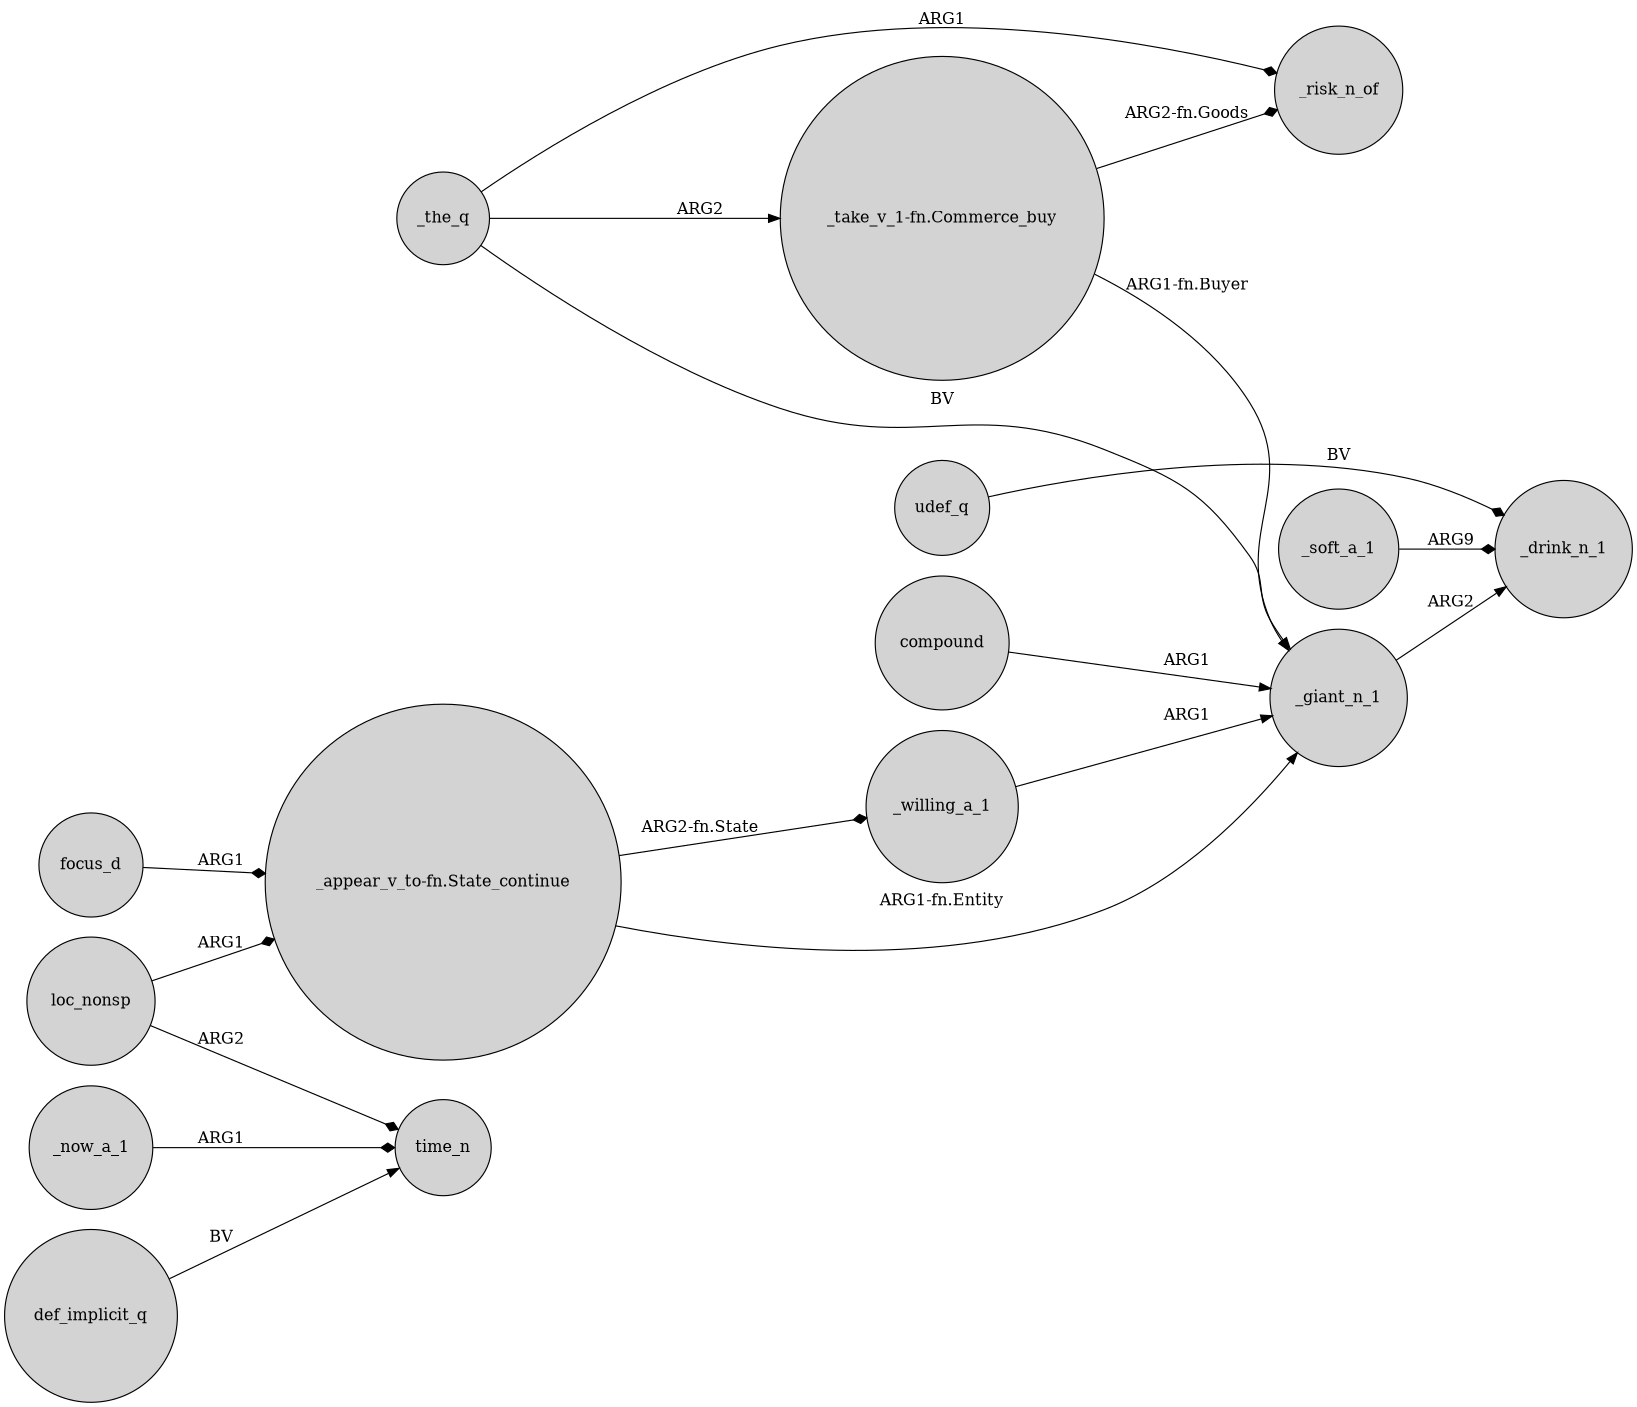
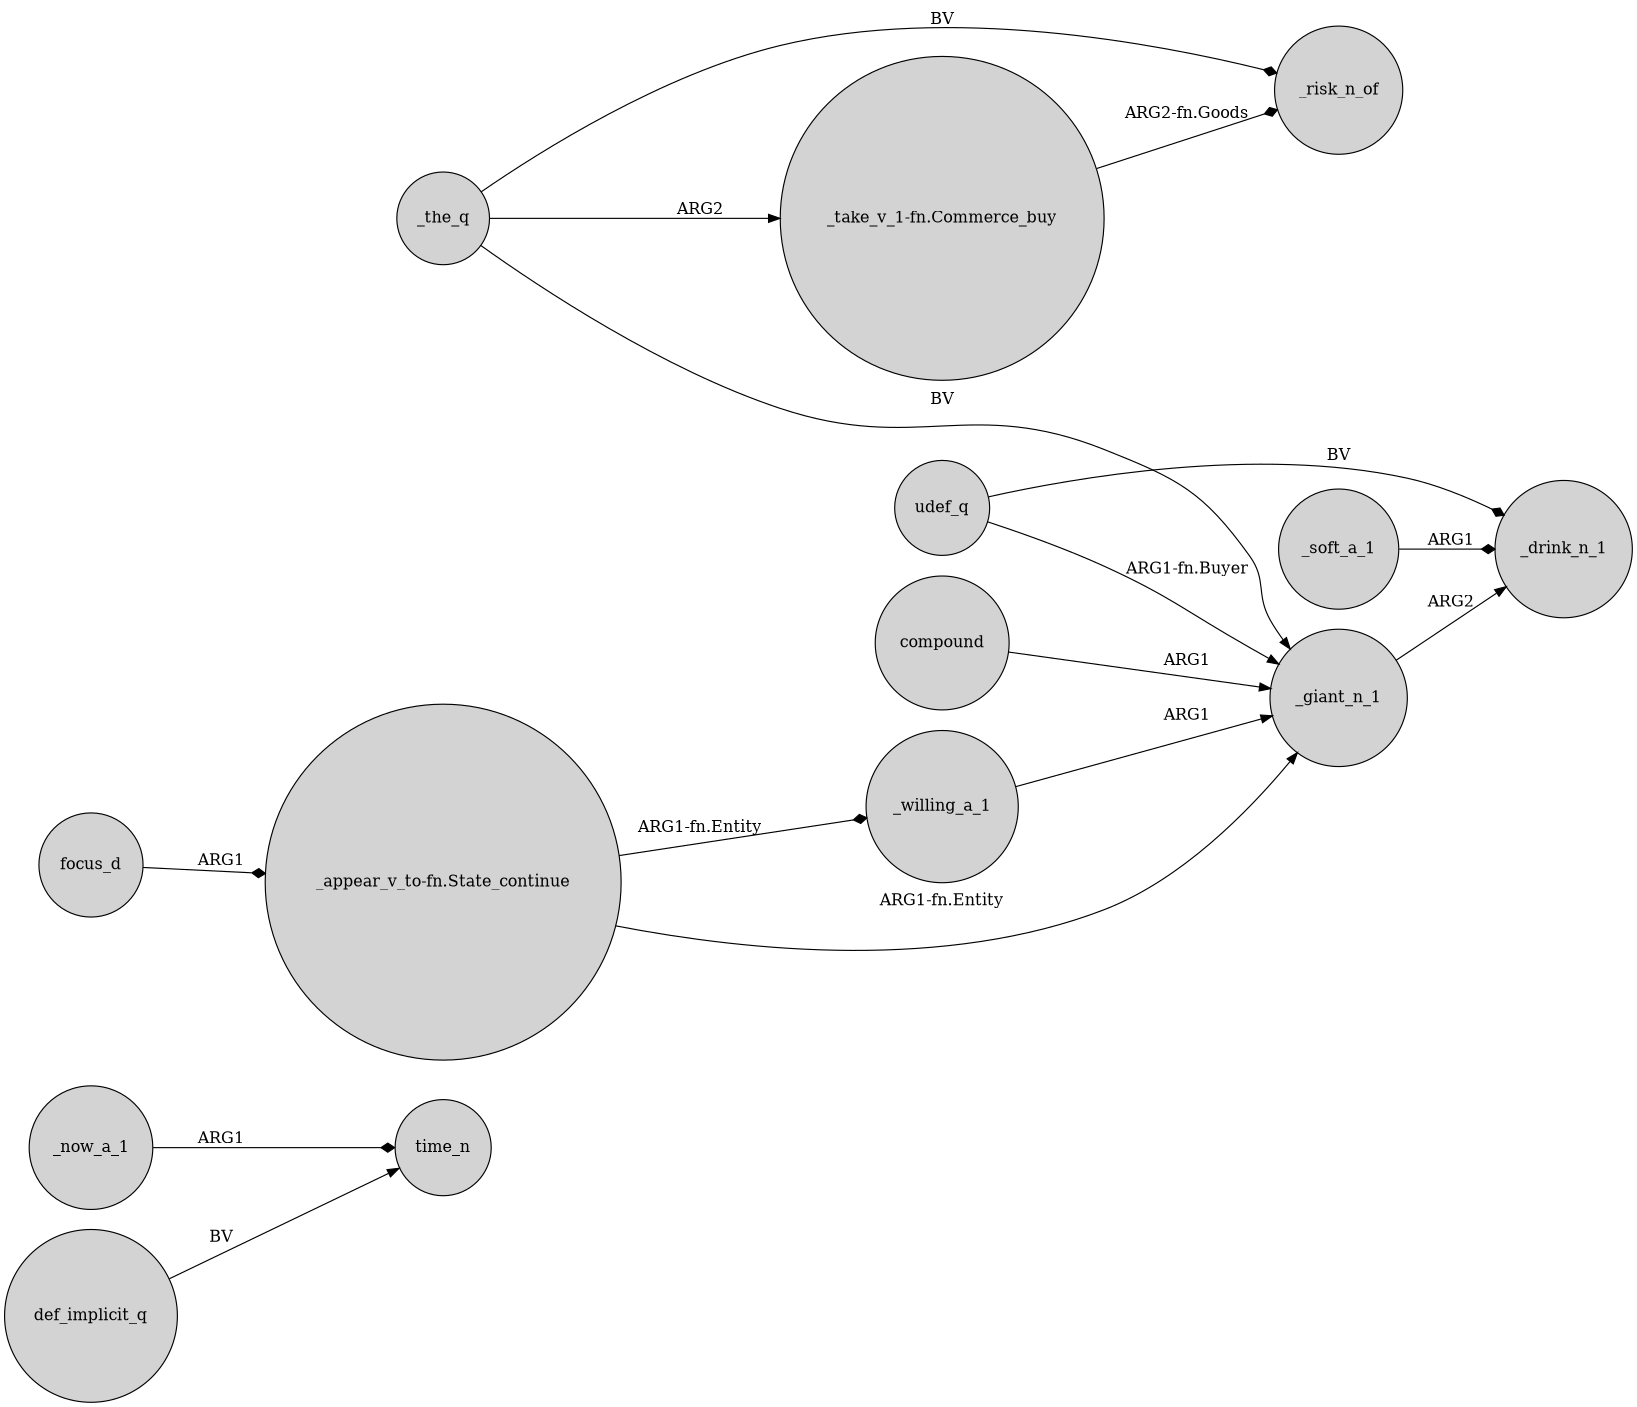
edge "_the_q" -> "_risk_n_of": label "ARG1" -> "BV"
edge "_take_v_1-fn.Commerce_buy" -> "_giant_n_1": now "udef_q" -> "_giant_n_1"
edge "_soft_a_1" -> "_drink_n_1": label "ARG9" -> "ARG1"
edge "_appear_v_to-fn.State_continue" -> "_willing_a_1": label "ARG2-fn.State" -> "ARG1-fn.Entity"
node "loc_nonsp": removed
